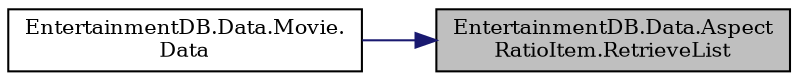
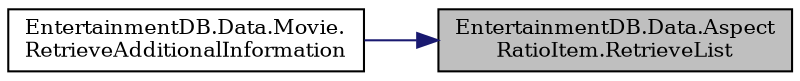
node "EntertainmentDB.Data.Movie. Data": label "EntertainmentDB.Data.Movie. Data" -> "EntertainmentDB.Data.Movie. RetrieveAdditionalInformation"
